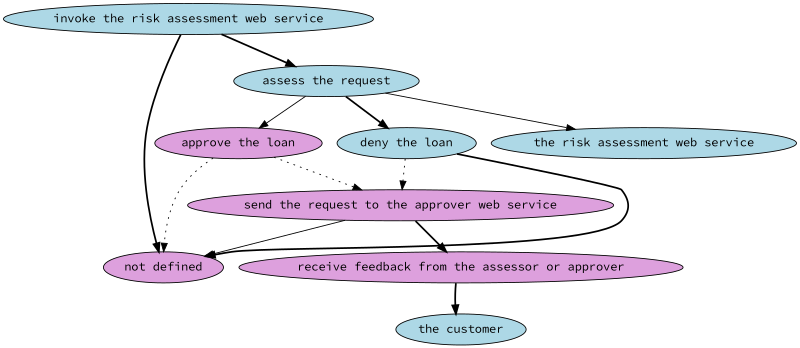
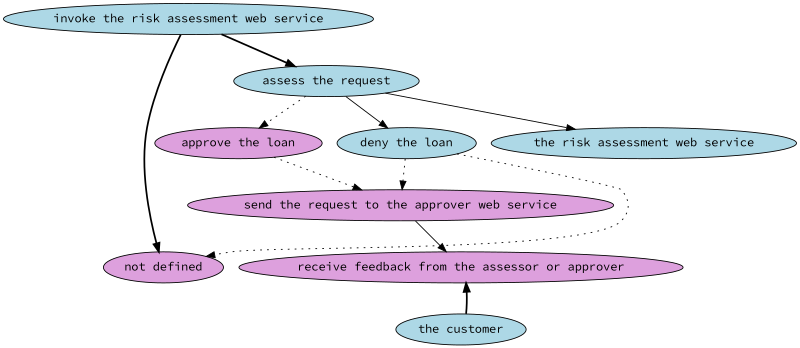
edge "assess the request" -> "approve the loan": style solid -> dotted
edge "assess the request" -> "deny the loan": style bold -> solid
edge "approve the loan" -> "not defined": removed
edge "send the request to the approver web service" -> "receive feedback from the assessor or approver": style bold -> solid
edge "send the request to the approver web service" -> "not defined": removed
edge "deny the loan" -> "not defined": style bold -> dotted
edge "receive feedback from the assessor or approver" -> "the customer": reversed
